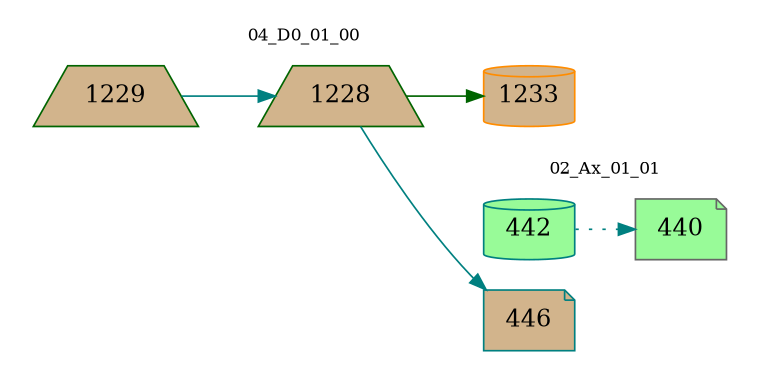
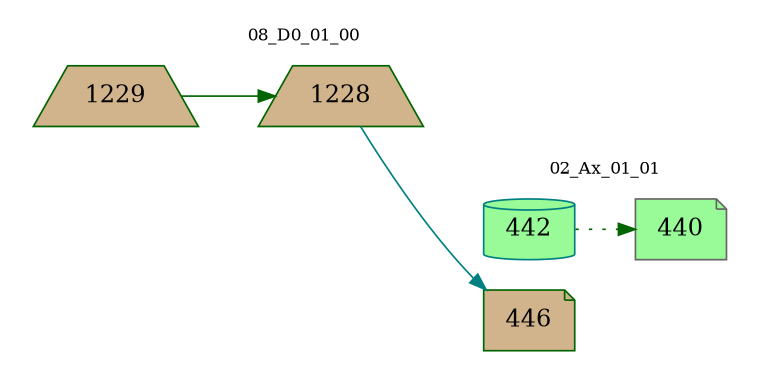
cluster "04_D0_01_00": label "04_D0_01_00" -> "08_D0_01_00"
edge "1229" -> "1228": color teal -> darkgreen
node "1233": removed
edge "442" -> "440": color teal -> darkgreen
node "446": color teal -> darkgreen
